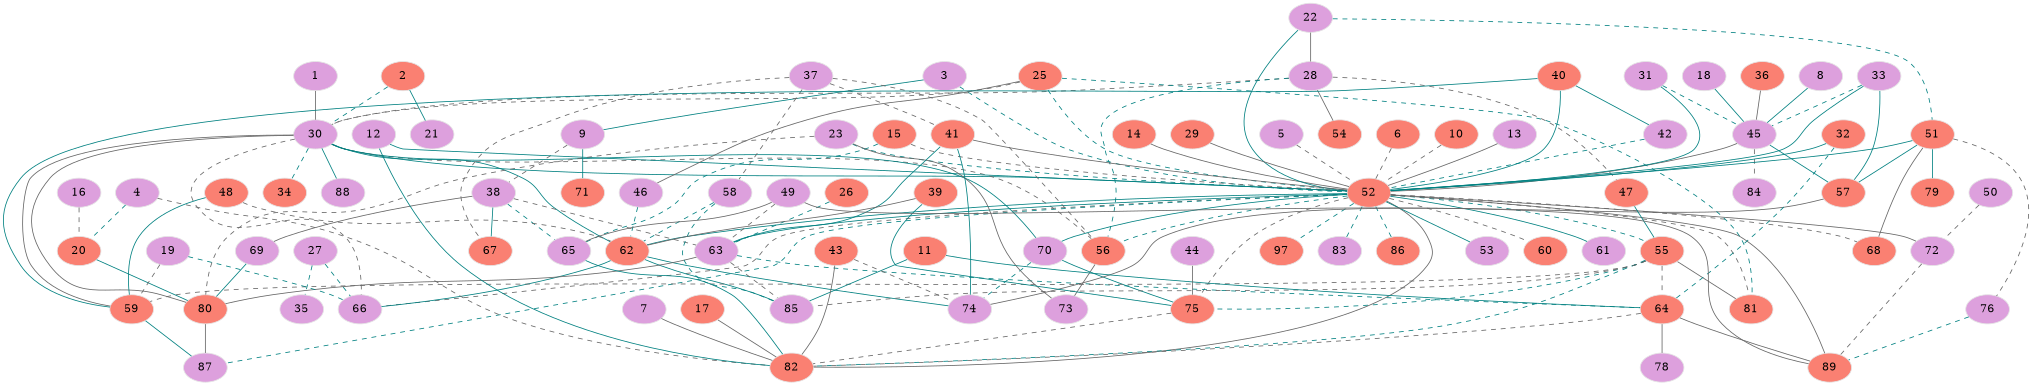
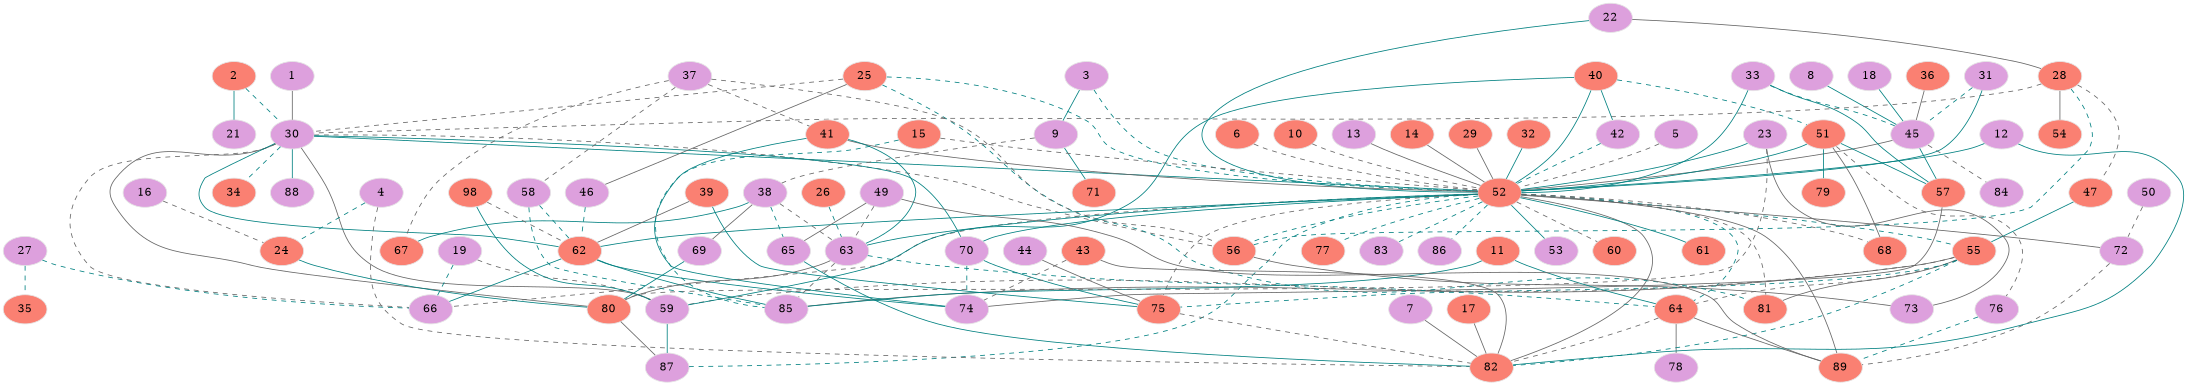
edge "22" -- "51": now "40" -- "51"
node "28": fillcolor plum -> salmon
edge "15" -- "65": now "15" -- "85"
edge "23" -- "52": style dashed -> solid
node "48": label "48" -> "98"
edge "32" -- "64": now "52" -- "64"
node "20": label "20" -> "24"
node "97": label "97" -> "77"
node "86": fillcolor salmon -> plum
node "61": fillcolor plum -> salmon
edge "55" -- "85": style dashed -> solid
node "59": fillcolor salmon -> plum
node "35": fillcolor plum -> salmon
